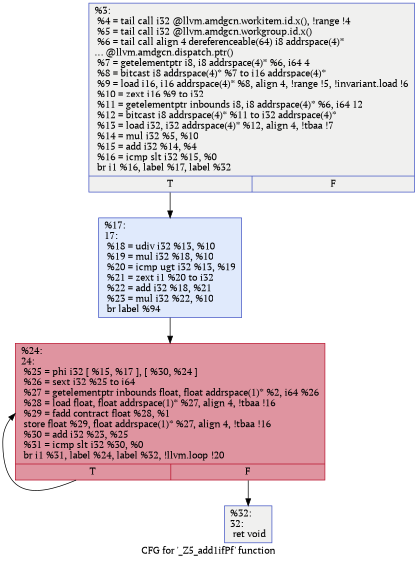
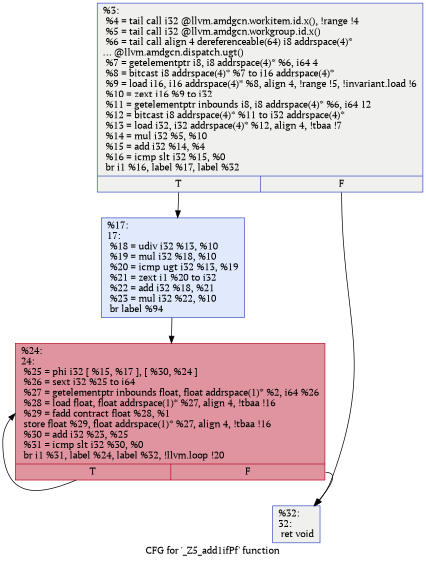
node "%3:": text "... @llvm.amdgcn.dispatch.ptr()" -> "... @llvm.amdgcn.dispatch.ugt()"
edge "%3:" -> "%32:": added
